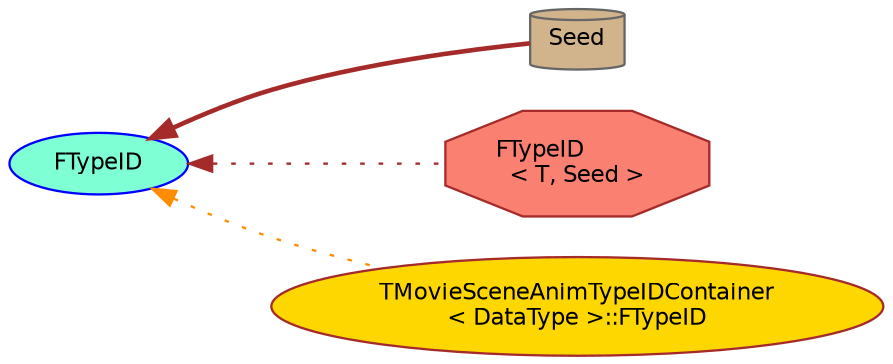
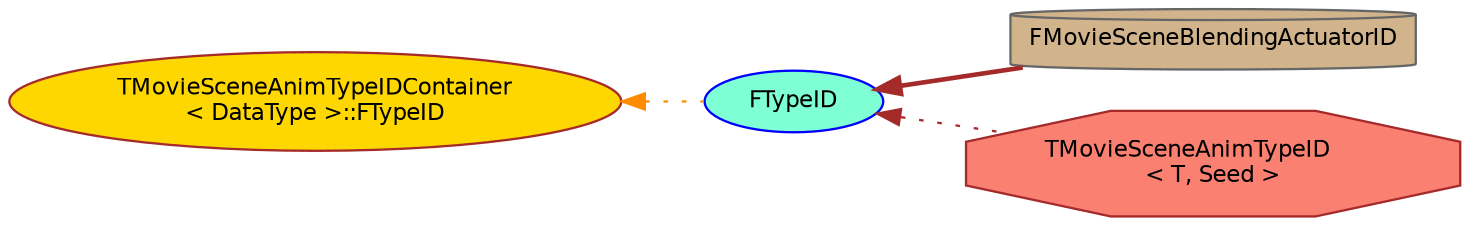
node "Seed": label "Seed" -> "FMovieSceneBlendingActuatorID"
node "FTypeID < T, Seed >": label "FTypeID < T, Seed >" -> "TMovieSceneAnimTypeID < T, Seed >"
edge "TMovieSceneAnimTypeIDContainer < DataType >::FTypeID" -> "FTypeID": reversed
